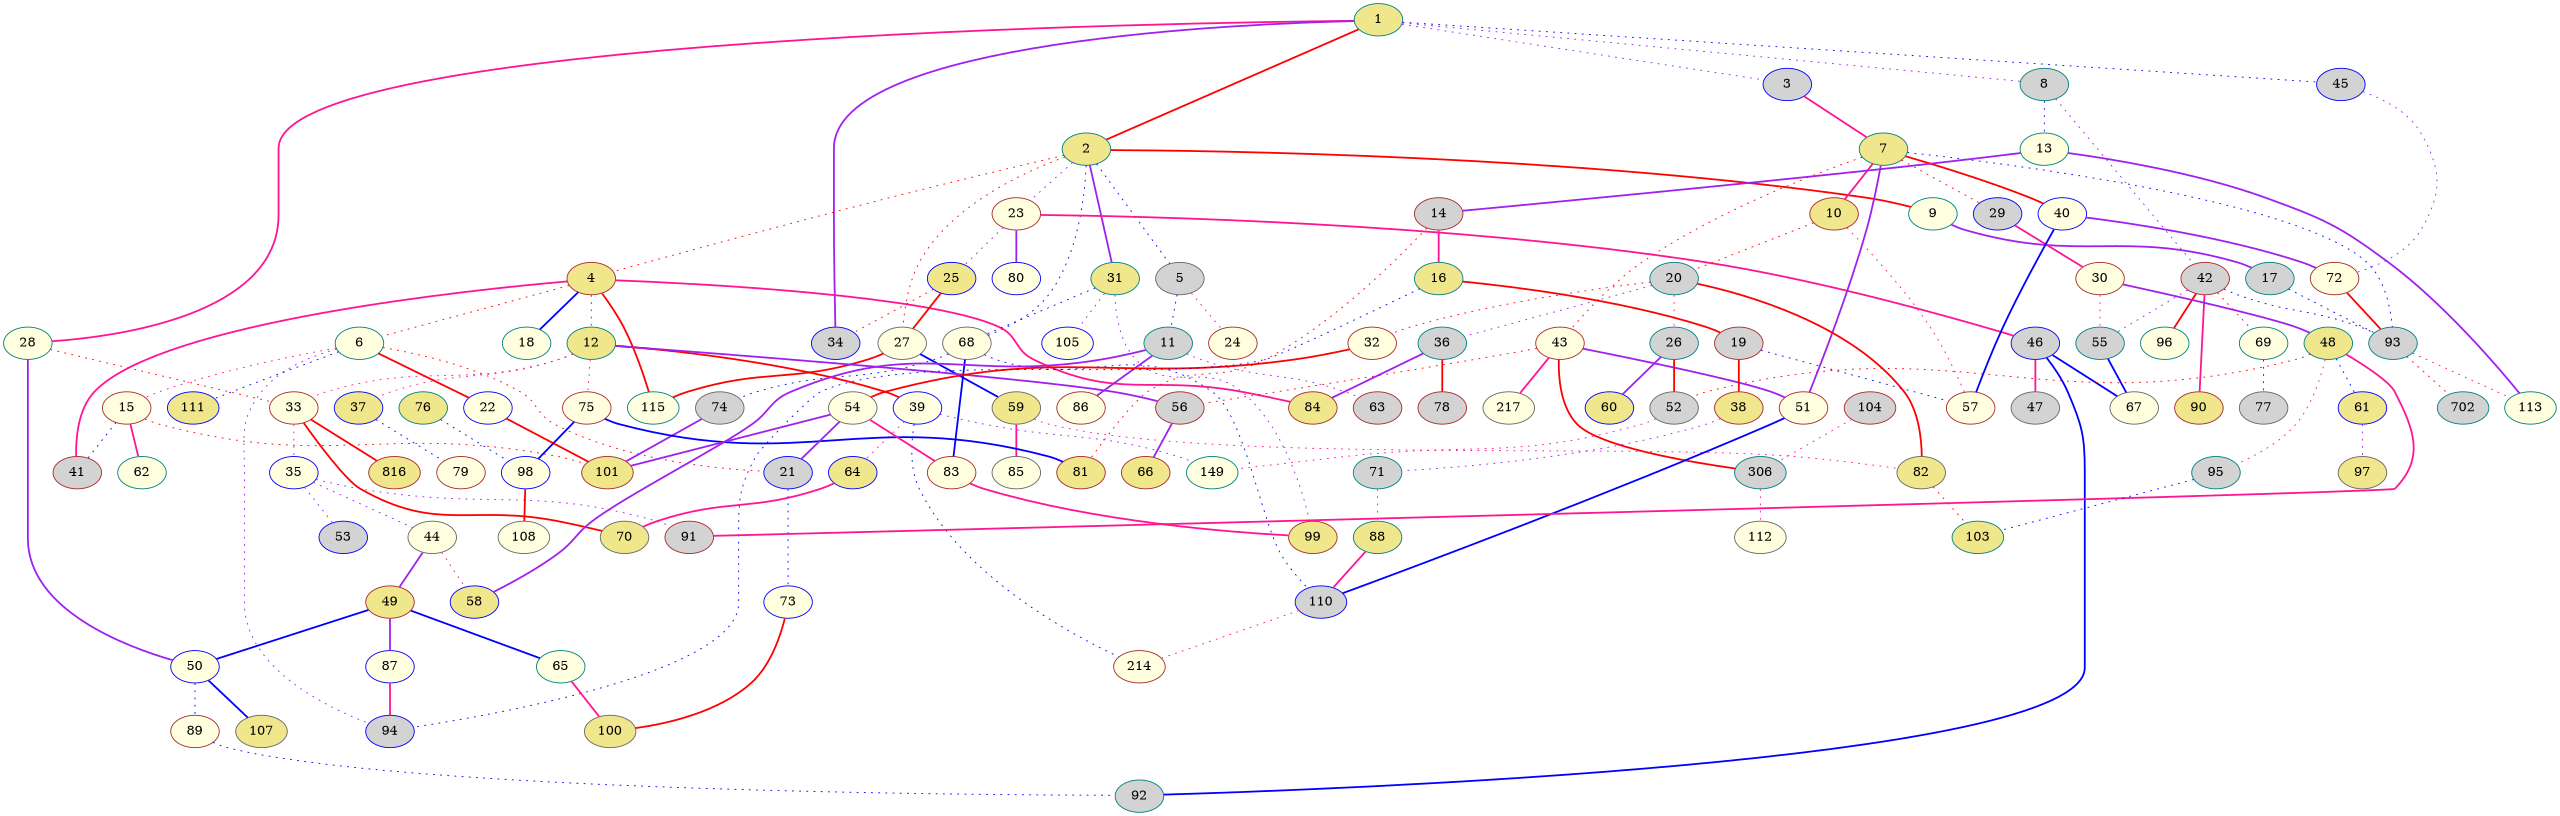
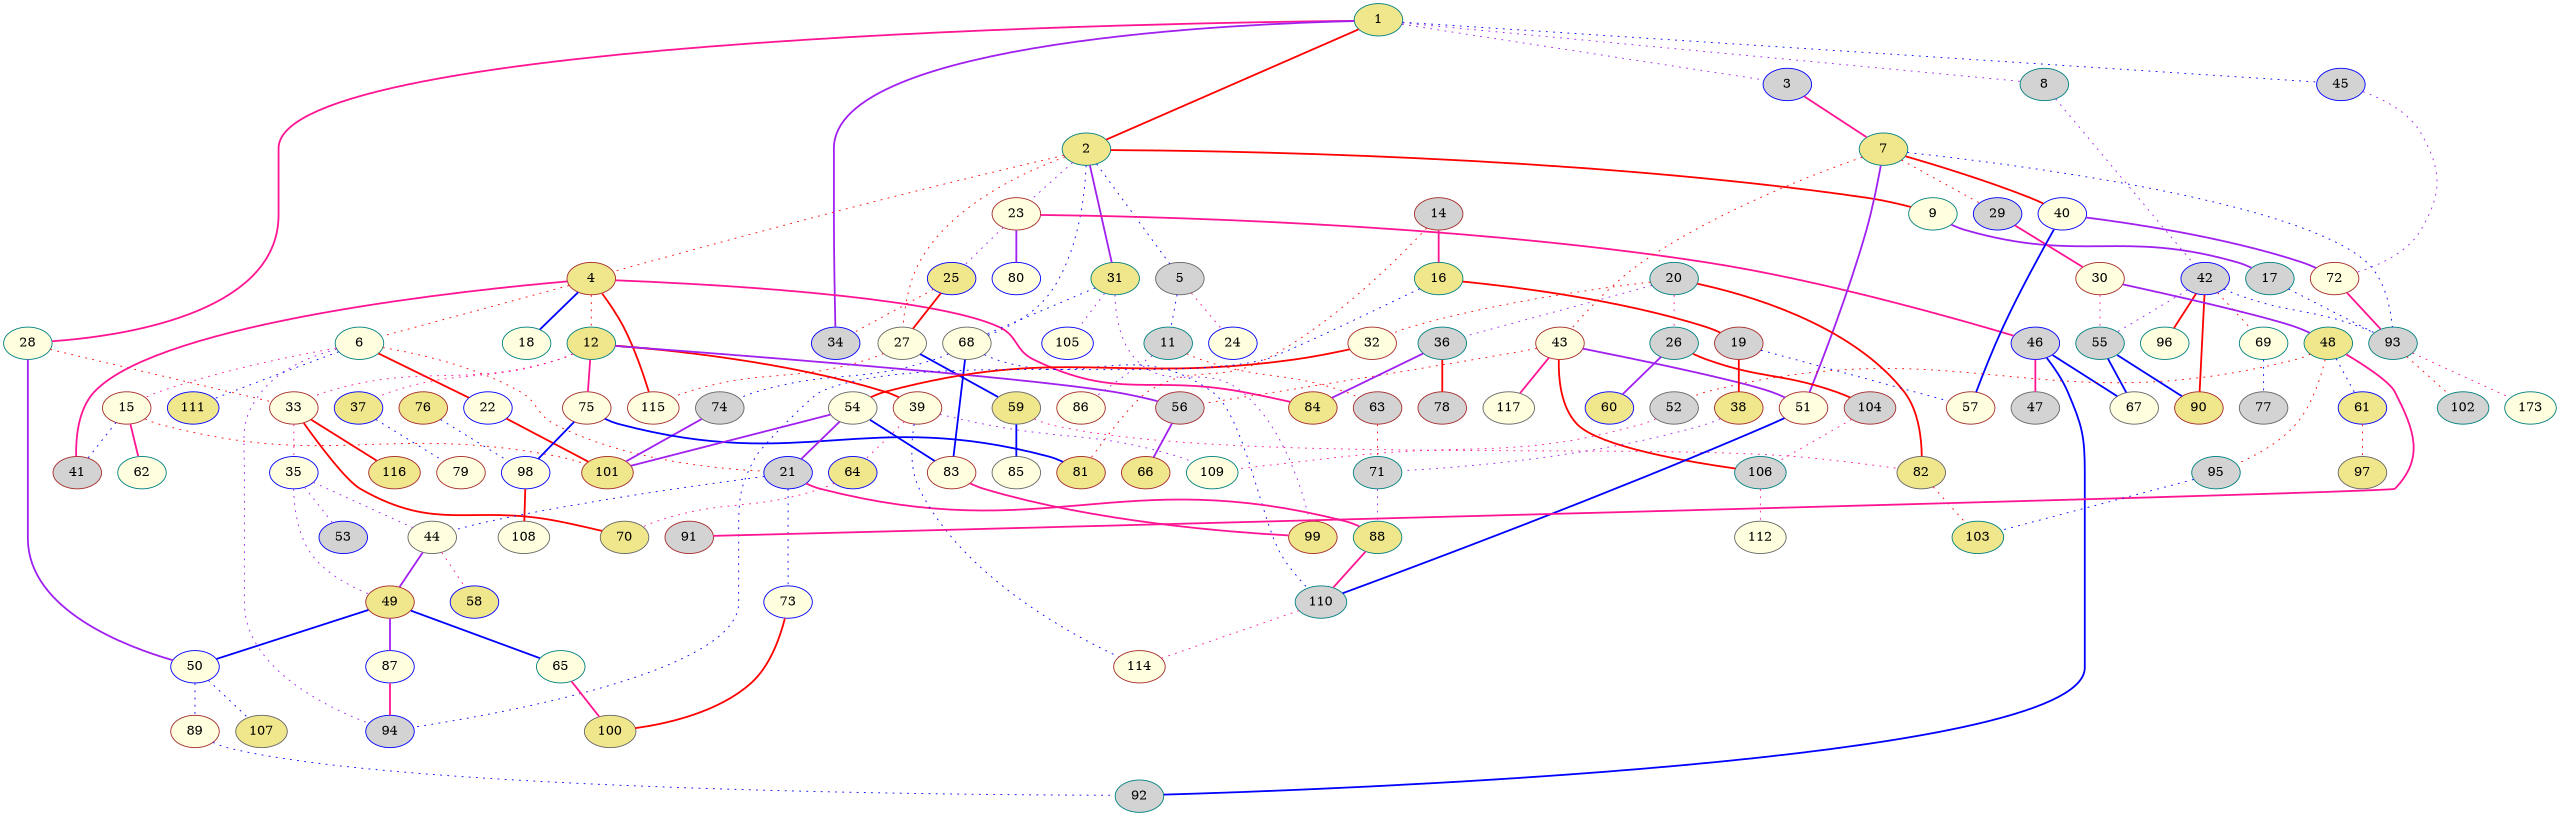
node "13": removed
node "10": removed
node "42": color brown -> blue
edge "72" -- "93": color red -> deeppink
node "24": color brown -> blue
edge "42" -- "90": color deeppink -> red
edge "12" -- "75": style dotted -> bold
edge "27" -- "115": style bold -> dotted
edge "11" -- "86": style bold -> dotted
edge "11" -- "63": color purple -> red
edge "26" -- "52": now "26" -- "104"
edge "55" -- "90": added
edge "11" -- "58": removed
node "76": color teal -> brown
node "115": color teal -> brown
node "39": color blue -> brown
node "217": label "217" -> "117"
node "702": label "702" -> "102"
node "113": label "113" -> "173"
edge "48" -- "95": color deeppink -> red
edge "54" -- "83": color deeppink -> blue
edge "59" -- "85": color deeppink -> blue
edge "63" -- "71": added
edge "61" -- "97": color purple -> red
node "816": label "816" -> "116"
node "149": label "149" -> "109"
node "306": label "306" -> "106"
edge "21" -- "44": added
edge "35" -- "91": now "35" -- "49"
edge "21" -- "88": added
edge "71" -- "88": color deeppink -> purple
edge "64" -- "70": style bold -> dotted
node "110": color blue -> teal
node "214": label "214" -> "114"
edge "50" -- "107": style bold -> dotted
